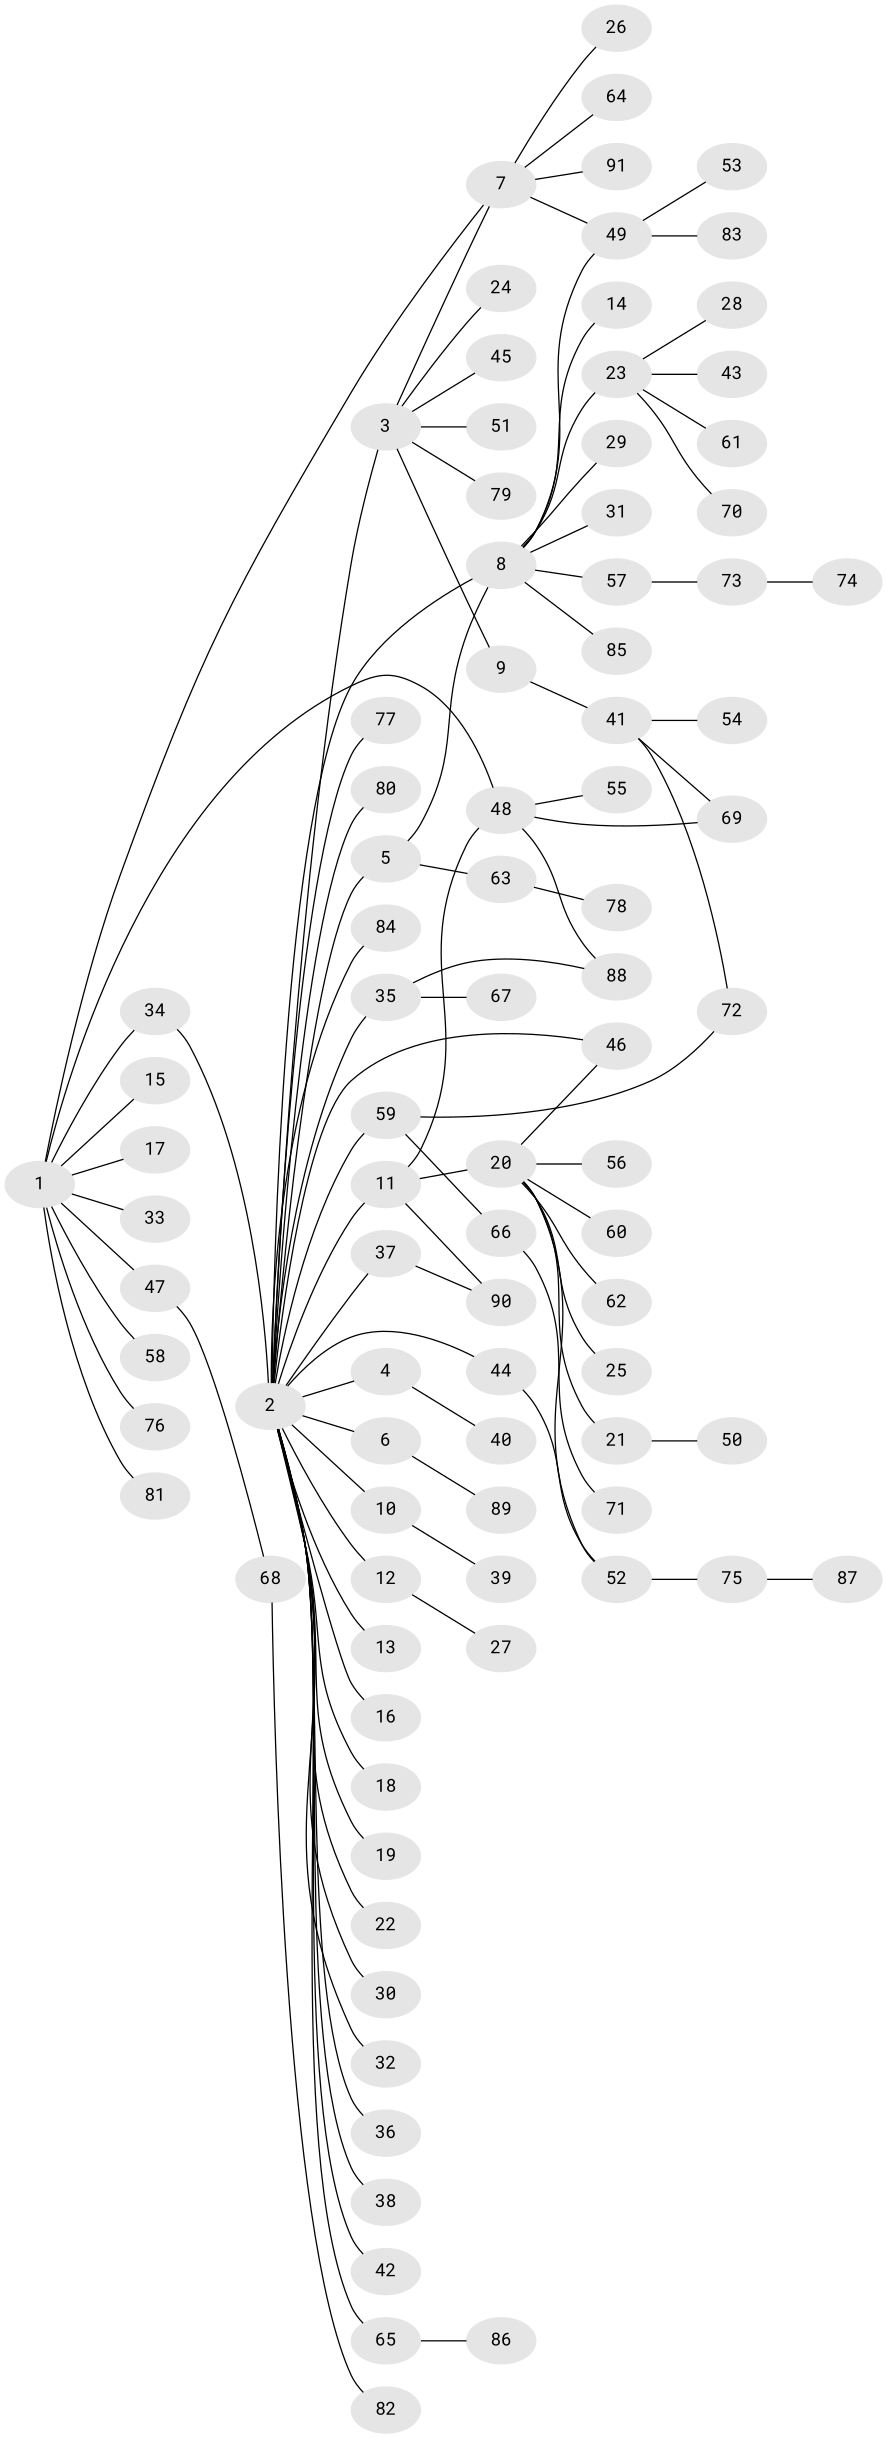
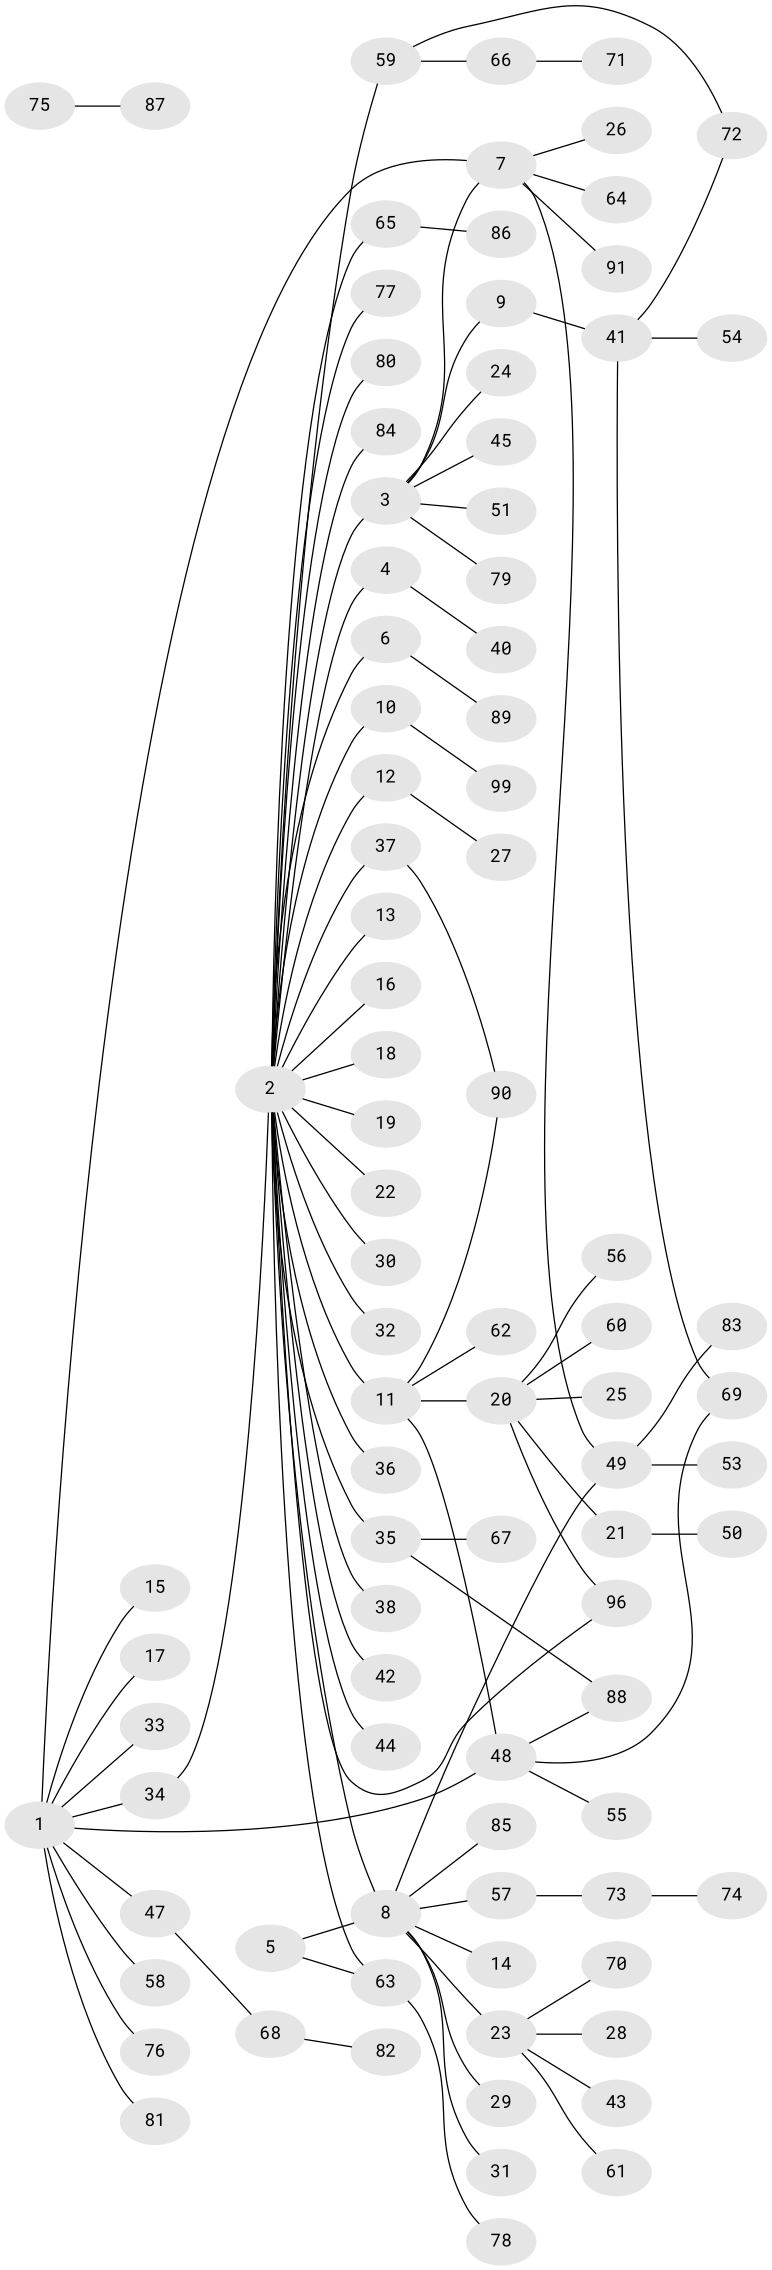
edge "5" -- "2": now "63" -- "2"
node "46": label "46" -> "96"
edge "20" -- "62": now "11" -- "62"
node "39": label "39" -> "99"
node "52": removed
